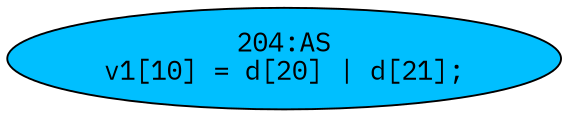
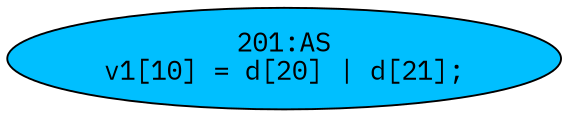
node "204:AS v1[10] = d[20] | d[21];": label "204:AS v1[10] = d[20] | d[21];" -> "201:AS v1[10] = d[20] | d[21];"
